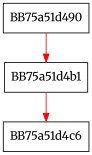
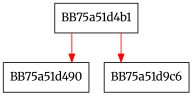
edge "BB75a51d490" -> "BB75a51d4b1": reversed
node "BB75a51d4c6": label "BB75a51d4c6" -> "BB75a51d9c6"
